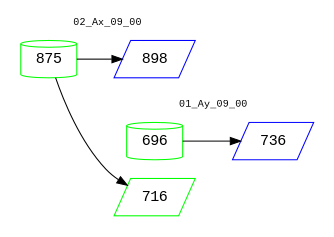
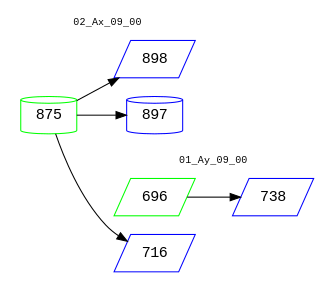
node "897": added
node "696": shape cylinder -> parallelogram
node "736": label "736" -> "738"
node "716": color green -> blue
